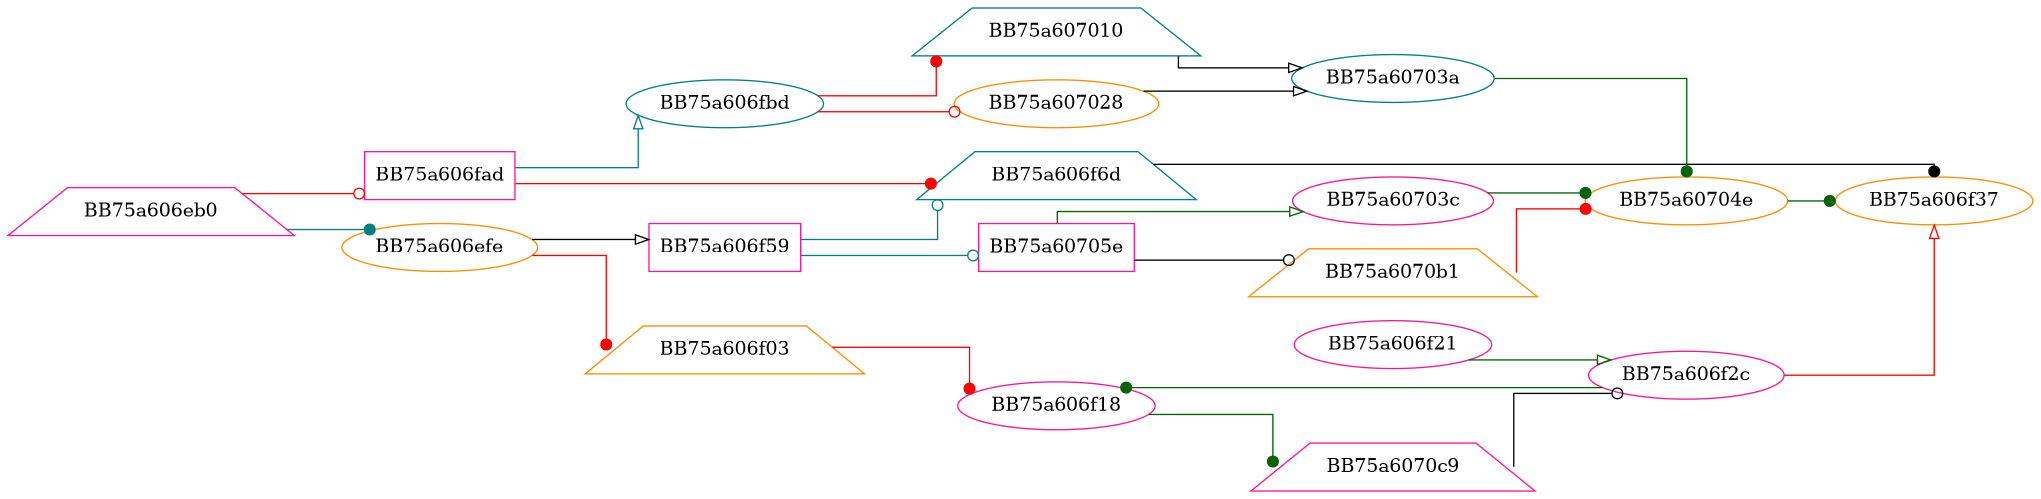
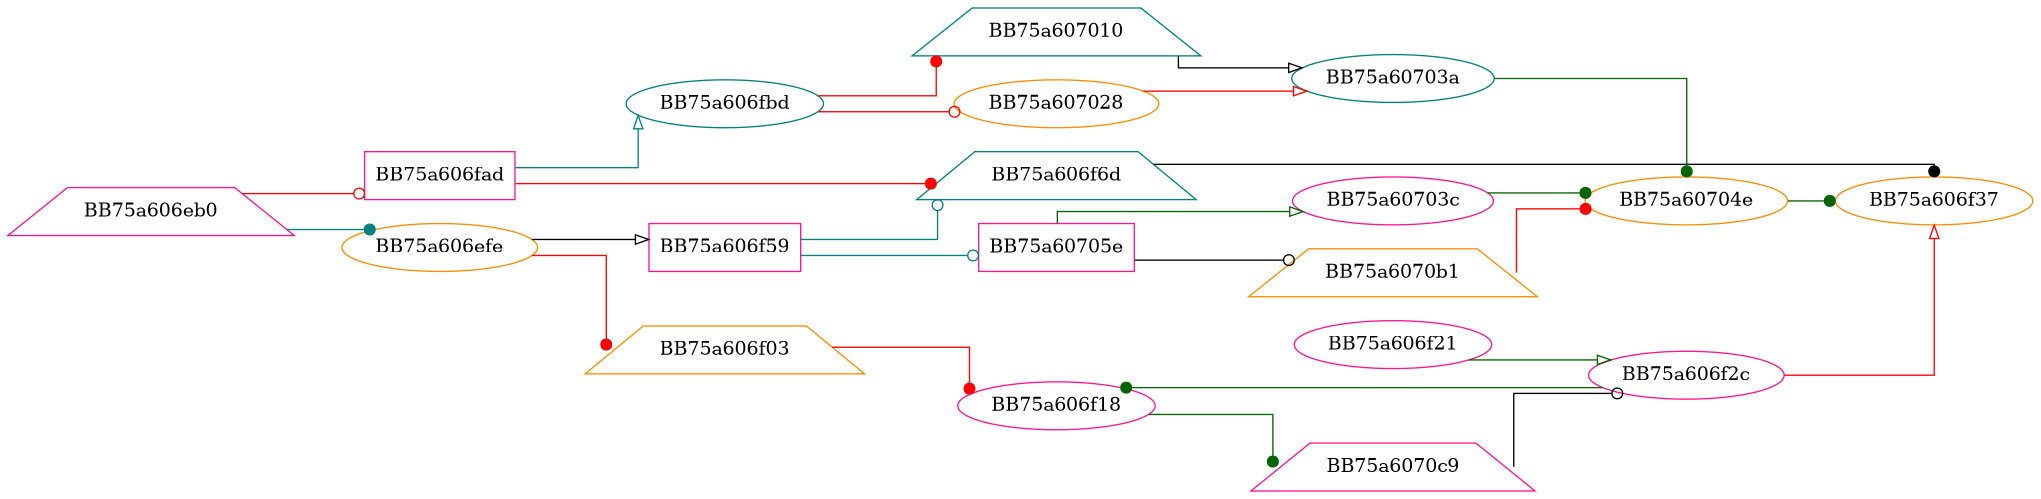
edge "BB75a607028" -> "BB75a60703a": color black -> red
